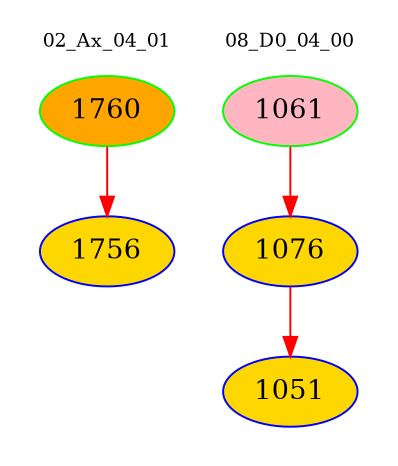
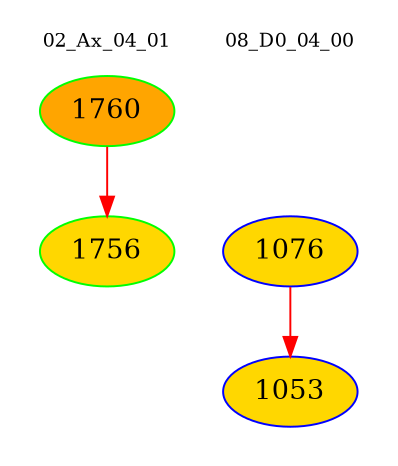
node "1061": removed
node "1756": color blue -> green
node "1051": label "1051" -> "1053"
